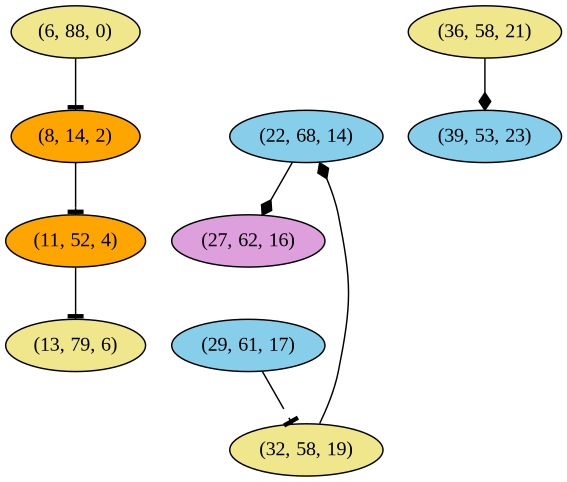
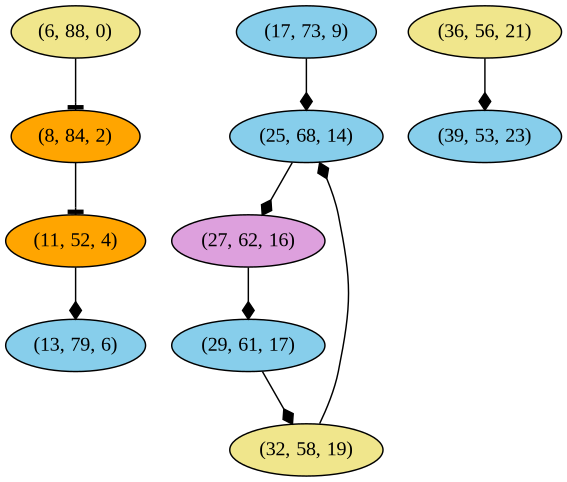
node "(17, 73, 9)": added
node "(36, 58, 21)": label "(36, 58, 21)" -> "(36, 56, 21)"
node "(8, 14, 2)": label "(8, 14, 2)" -> "(8, 84, 2)"
node "(22, 68, 14)": label "(22, 68, 14)" -> "(25, 68, 14)"
edge "(27, 62, 16)" -> "(29, 61, 17)": added
edge "(11, 52, 4)" -> "(13, 79, 6)": arrowhead tee -> diamond
node "(13, 79, 6)": fillcolor khaki -> skyblue
edge "(29, 61, 17)" -> "(32, 58, 19)": arrowhead tee -> diamond
